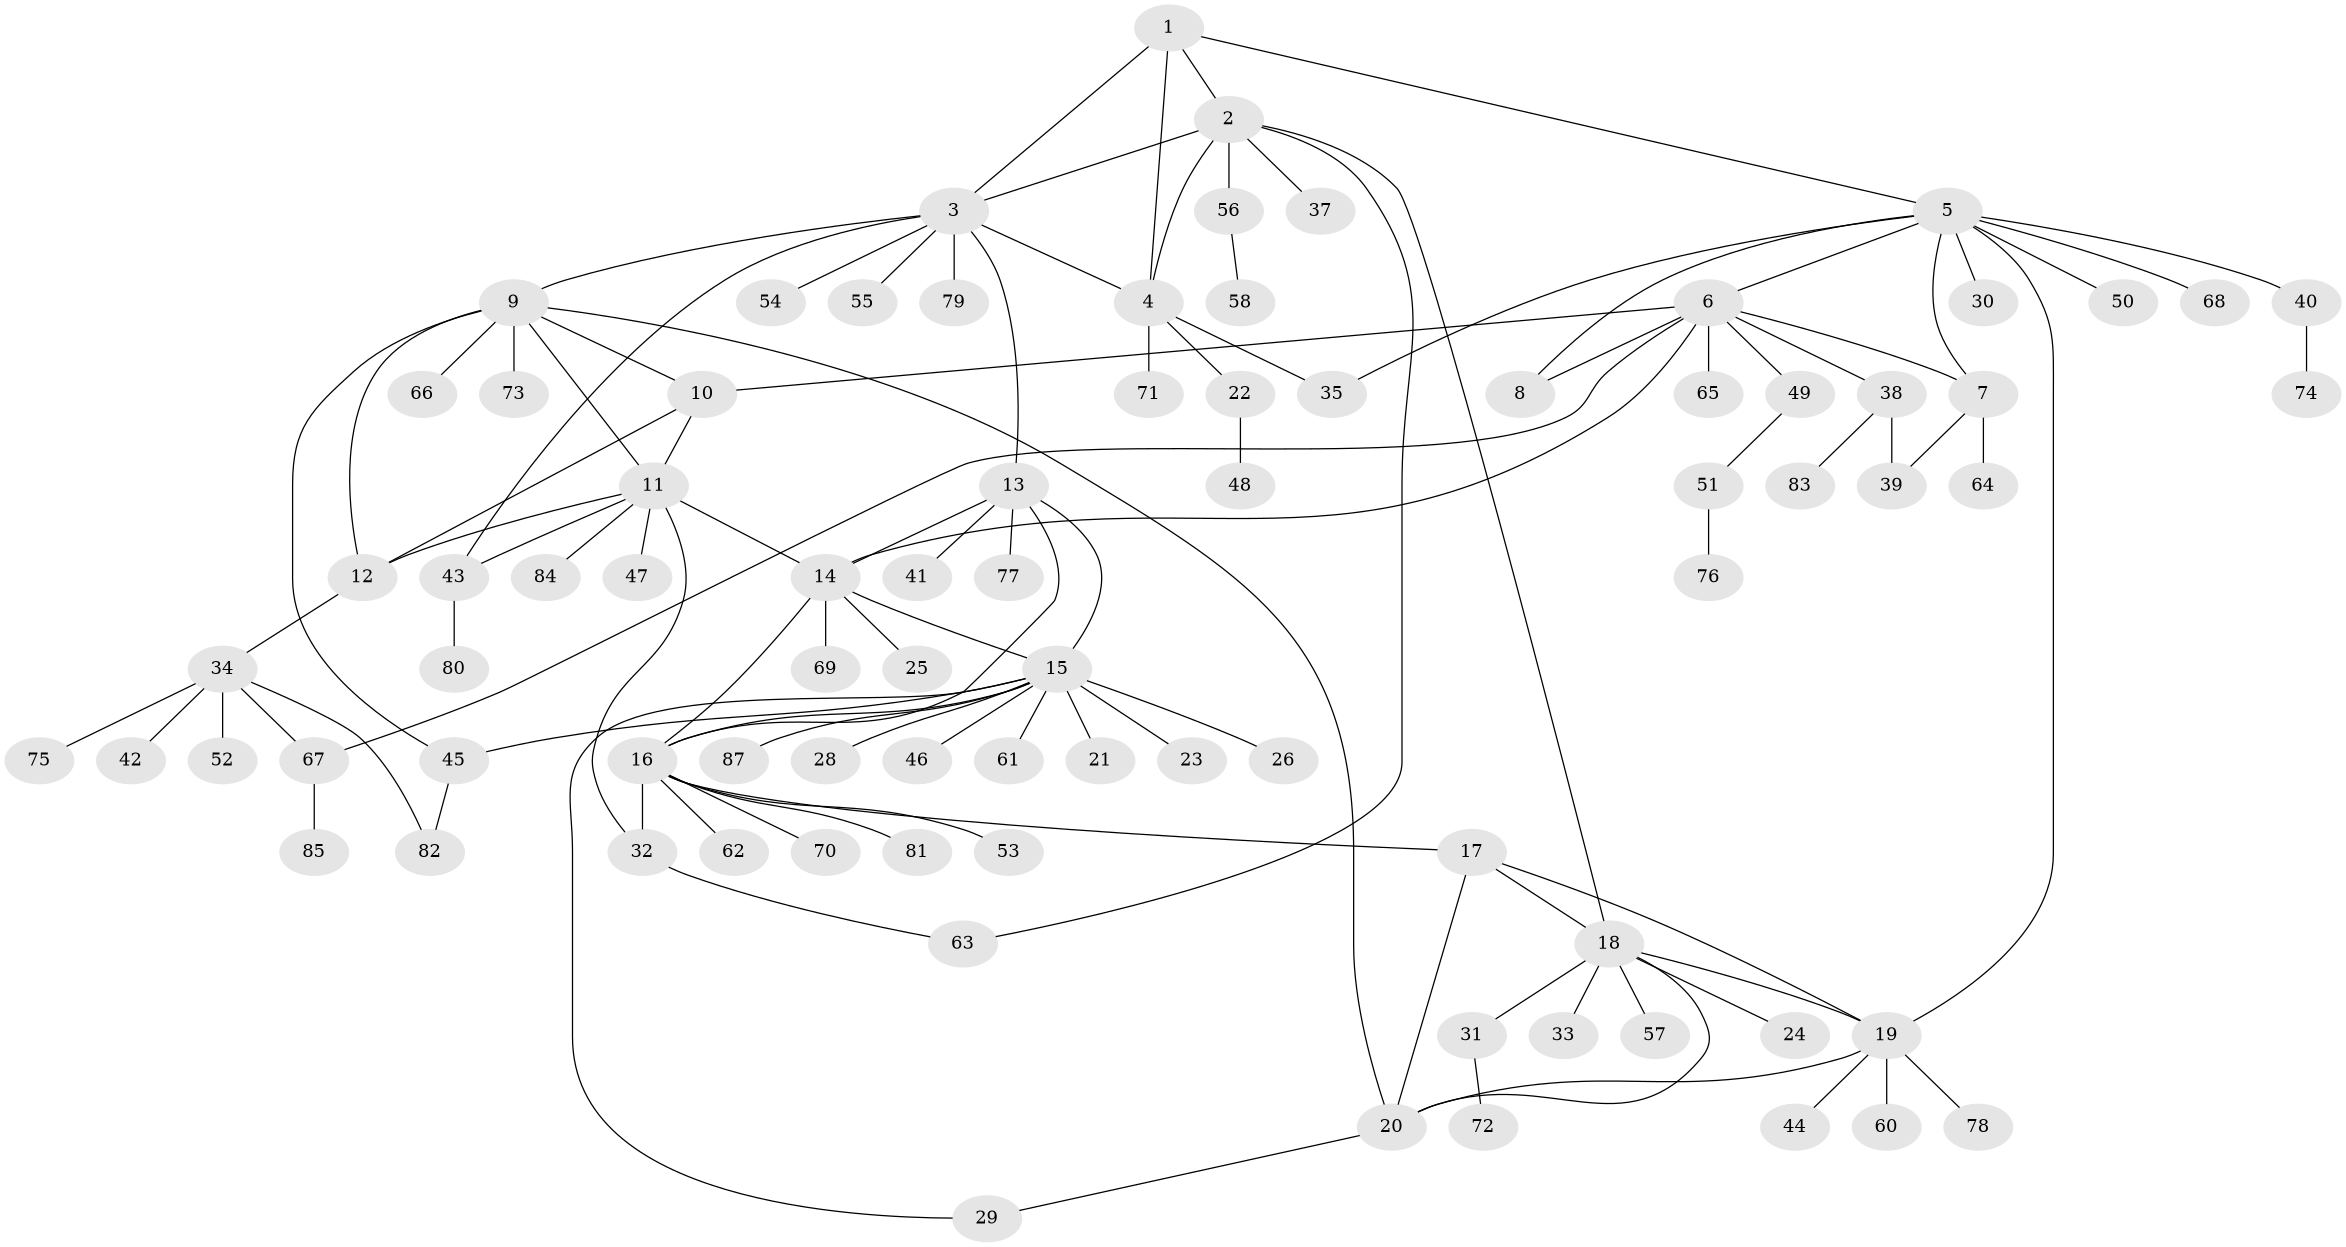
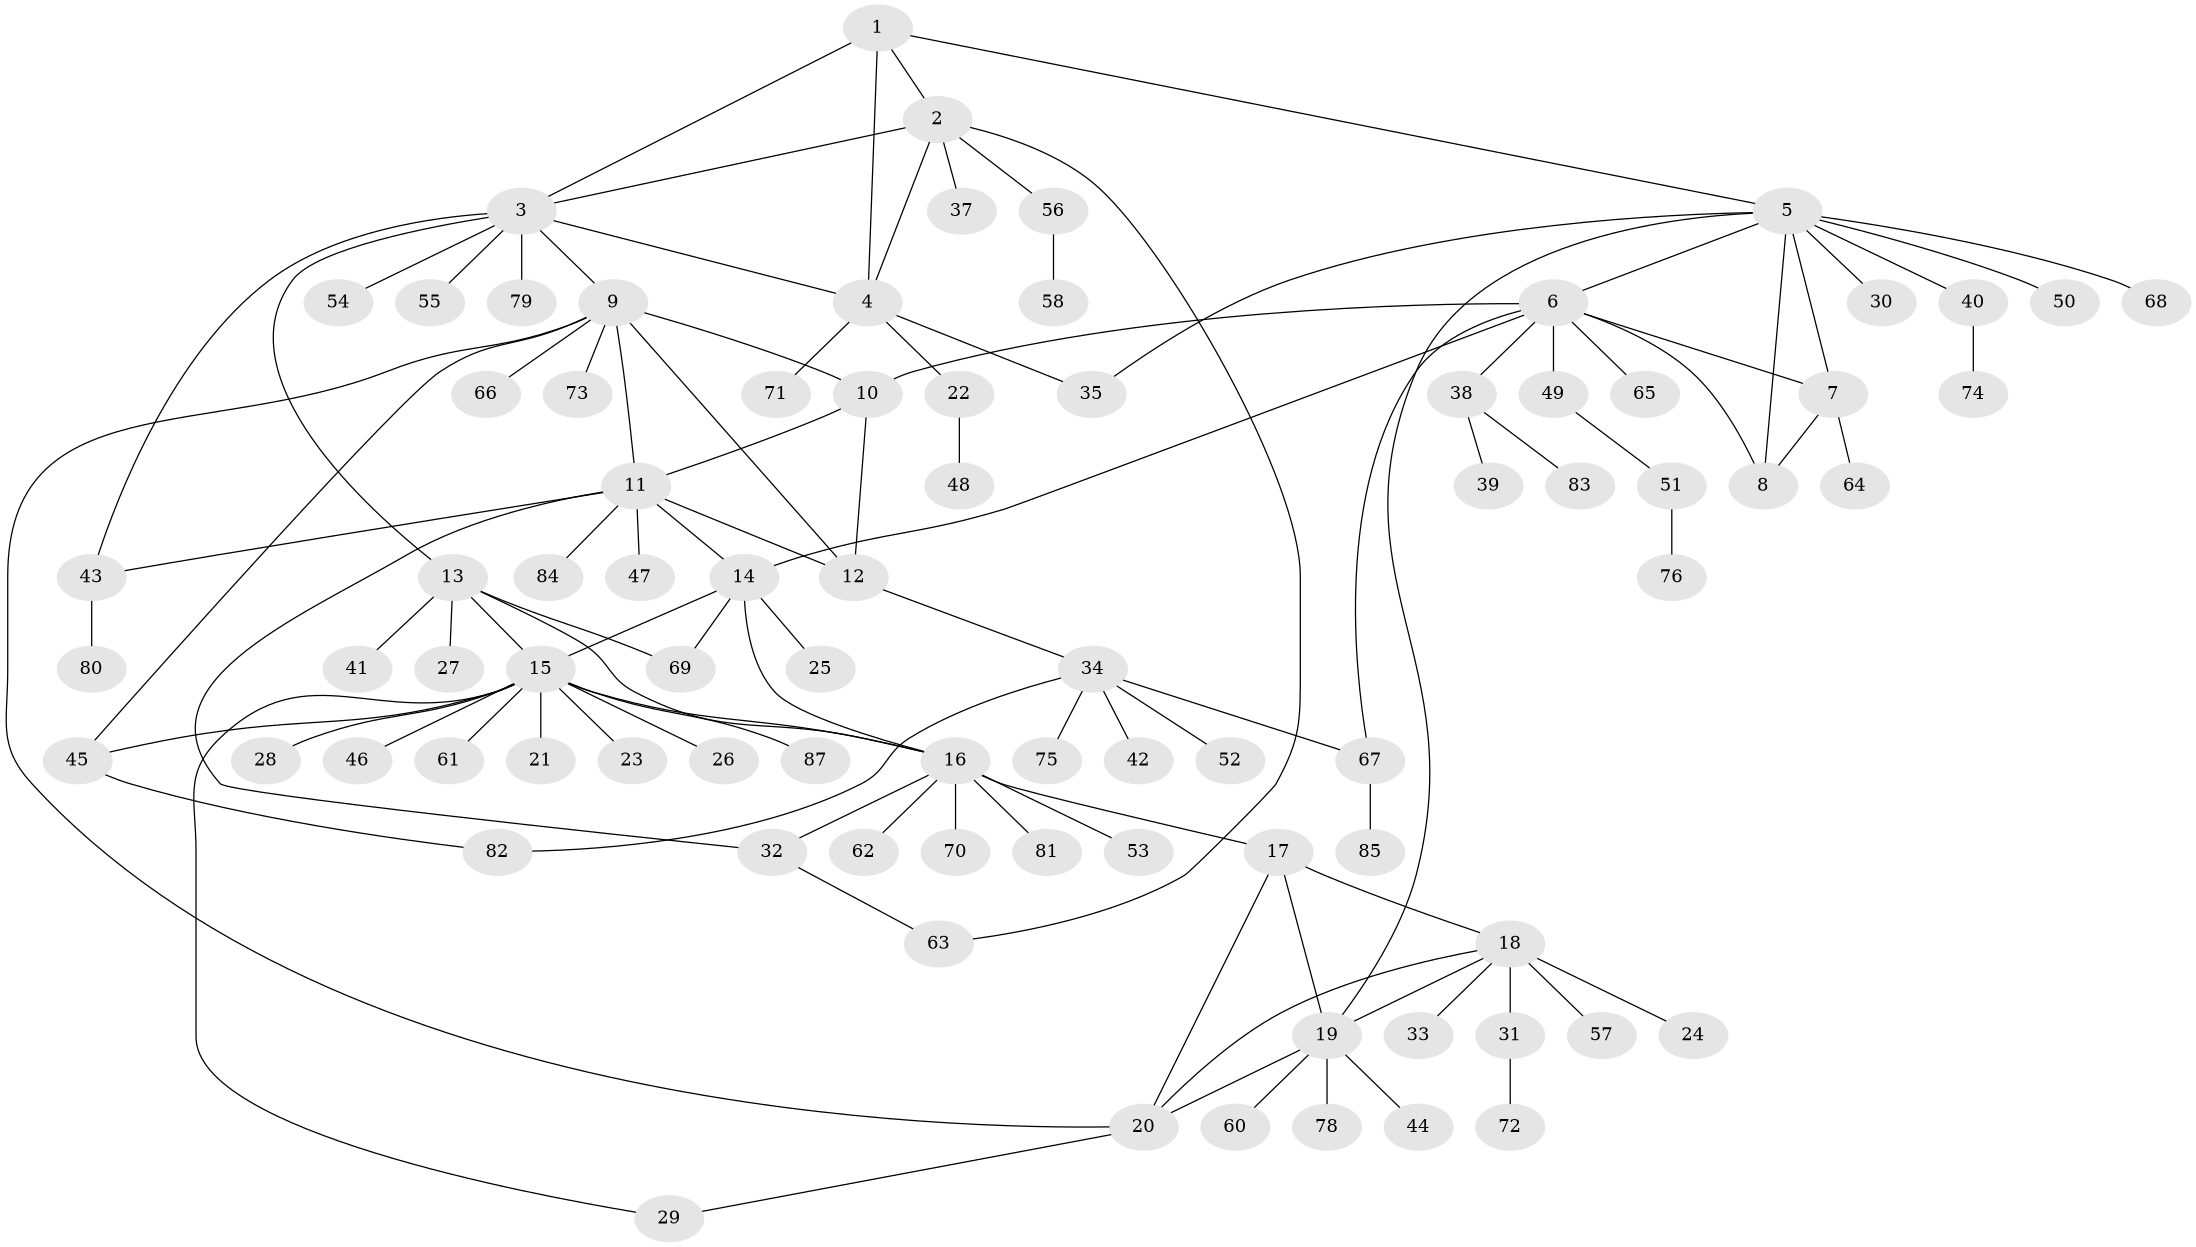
edge "7" -- "39": now "7" -- "8"
edge "2" -- "18": removed
edge "13" -- "14": now "13" -- "69"
node "77": label "77" -> "27"
